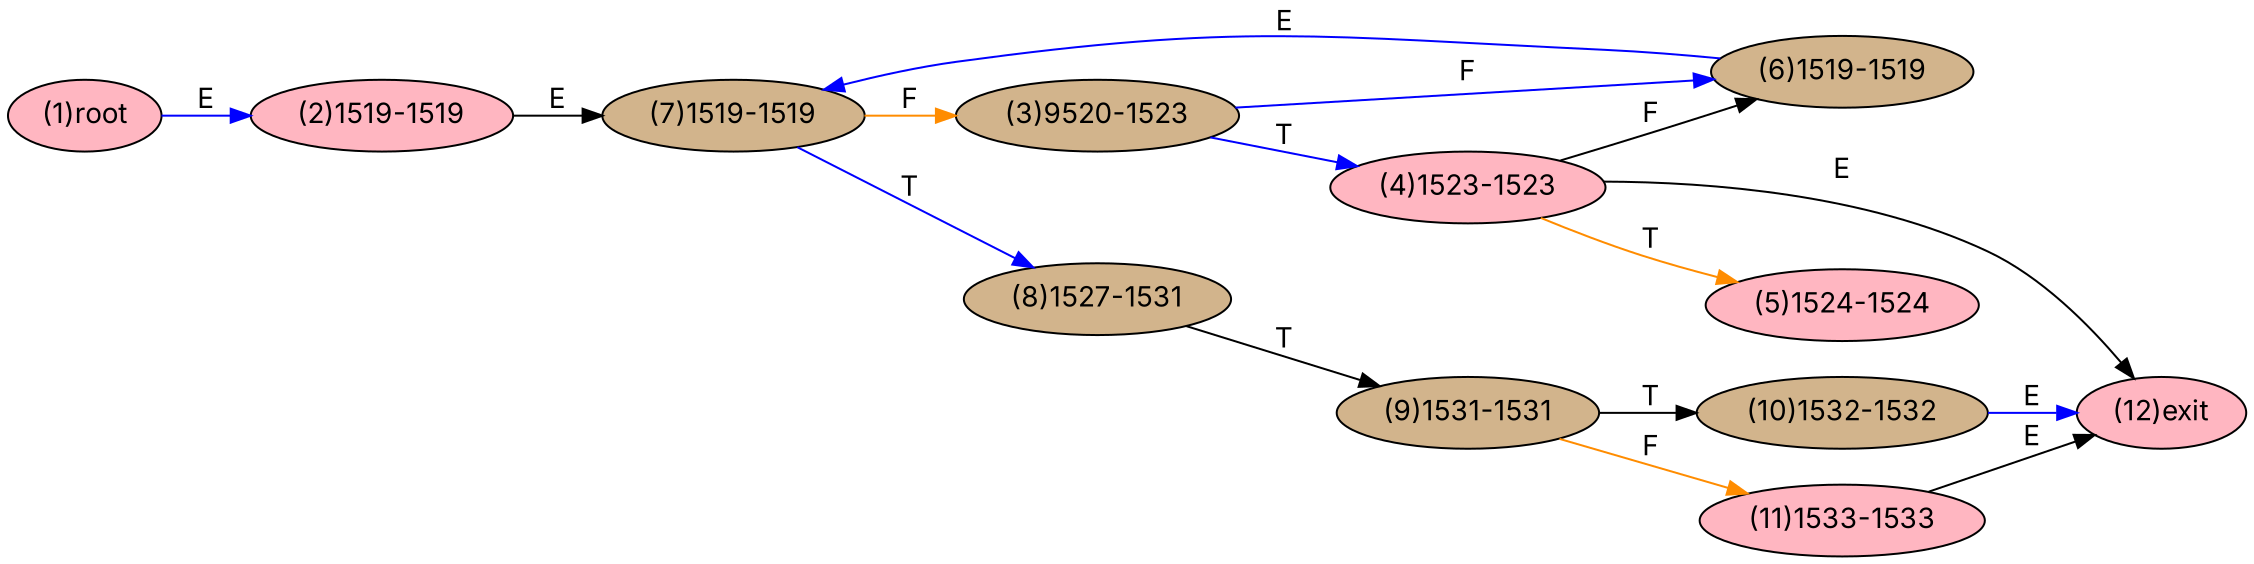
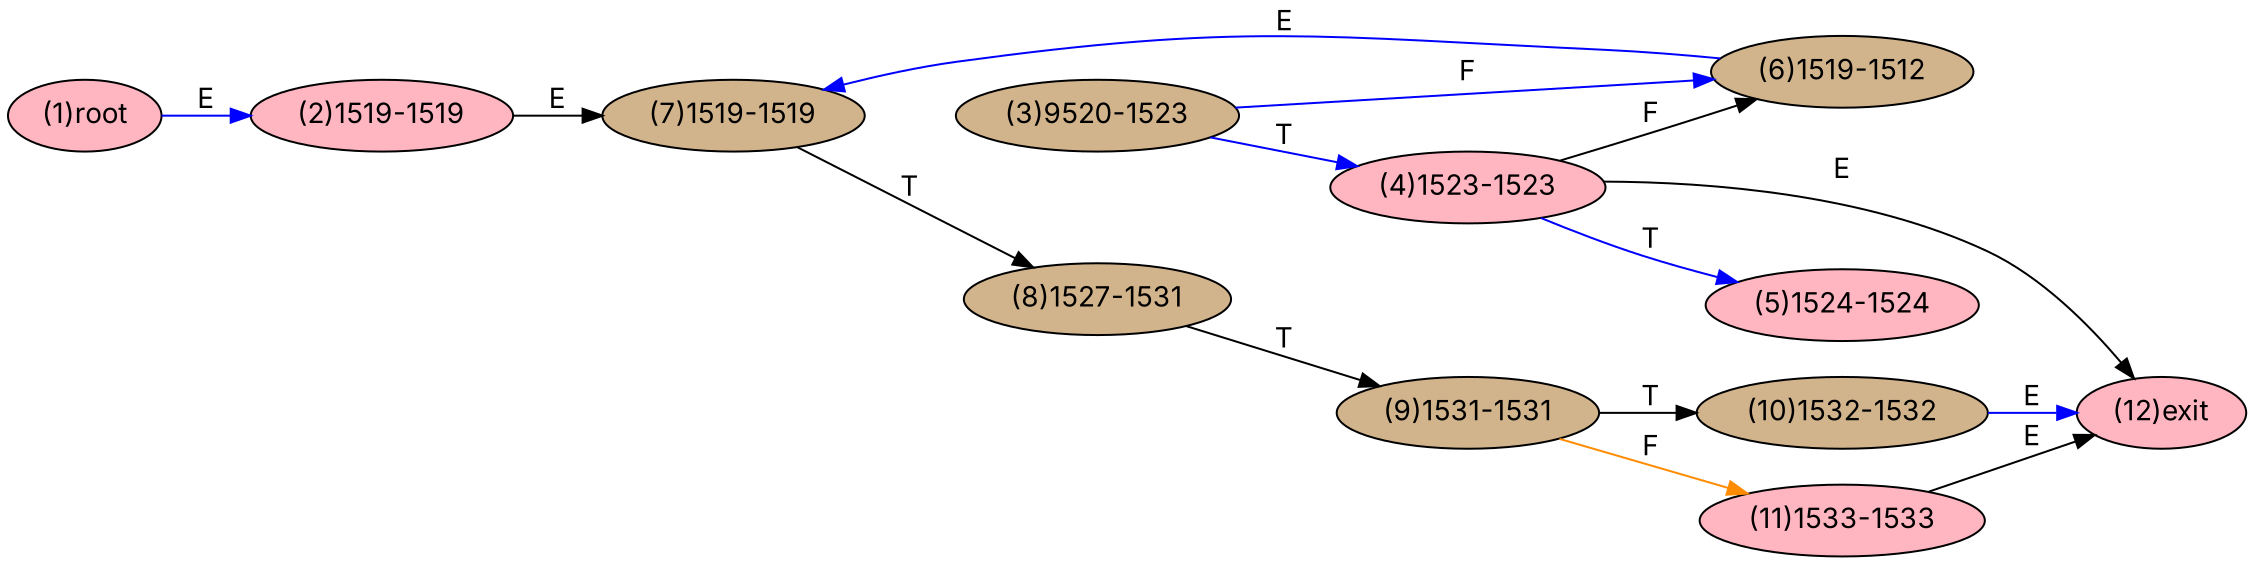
node "(6)1519-1519": label "(6)1519-1519" -> "(6)1519-1512"
edge "(7)1519-1519" -> "(3)9520-1523": removed, label "F"
edge "(7)1519-1519" -> "(8)1527-1531": color blue -> black
edge "(4)1523-1523" -> "(5)1524-1524": color darkorange -> blue
